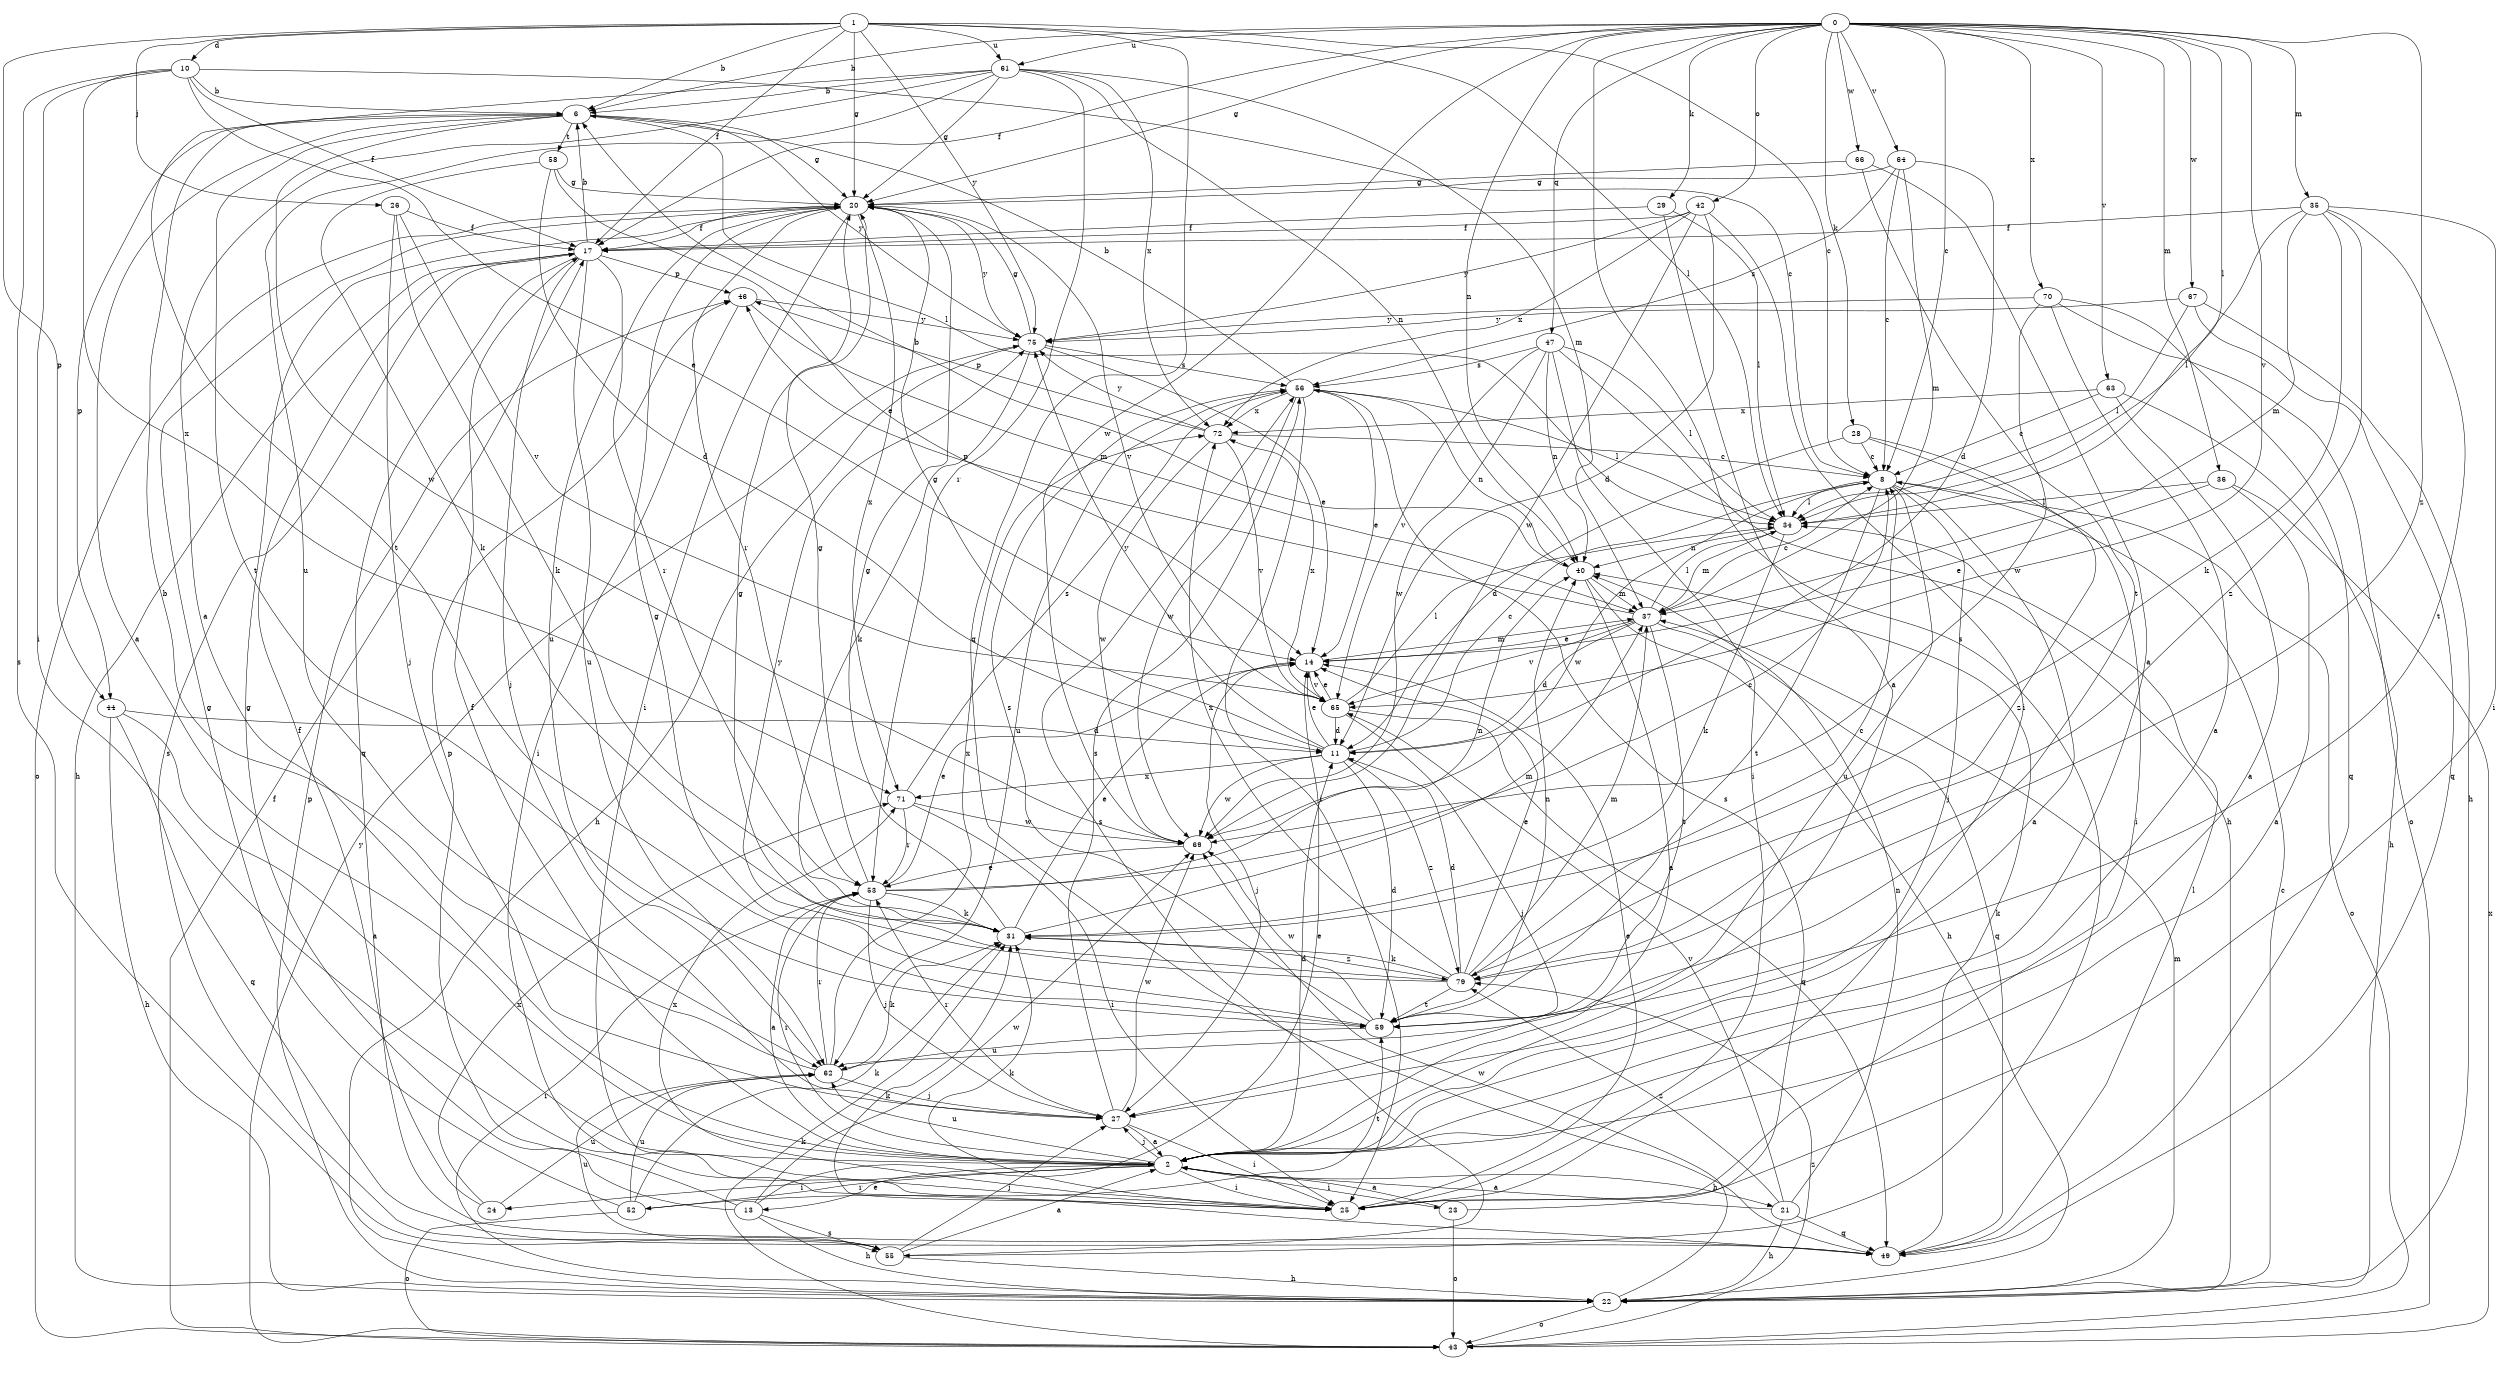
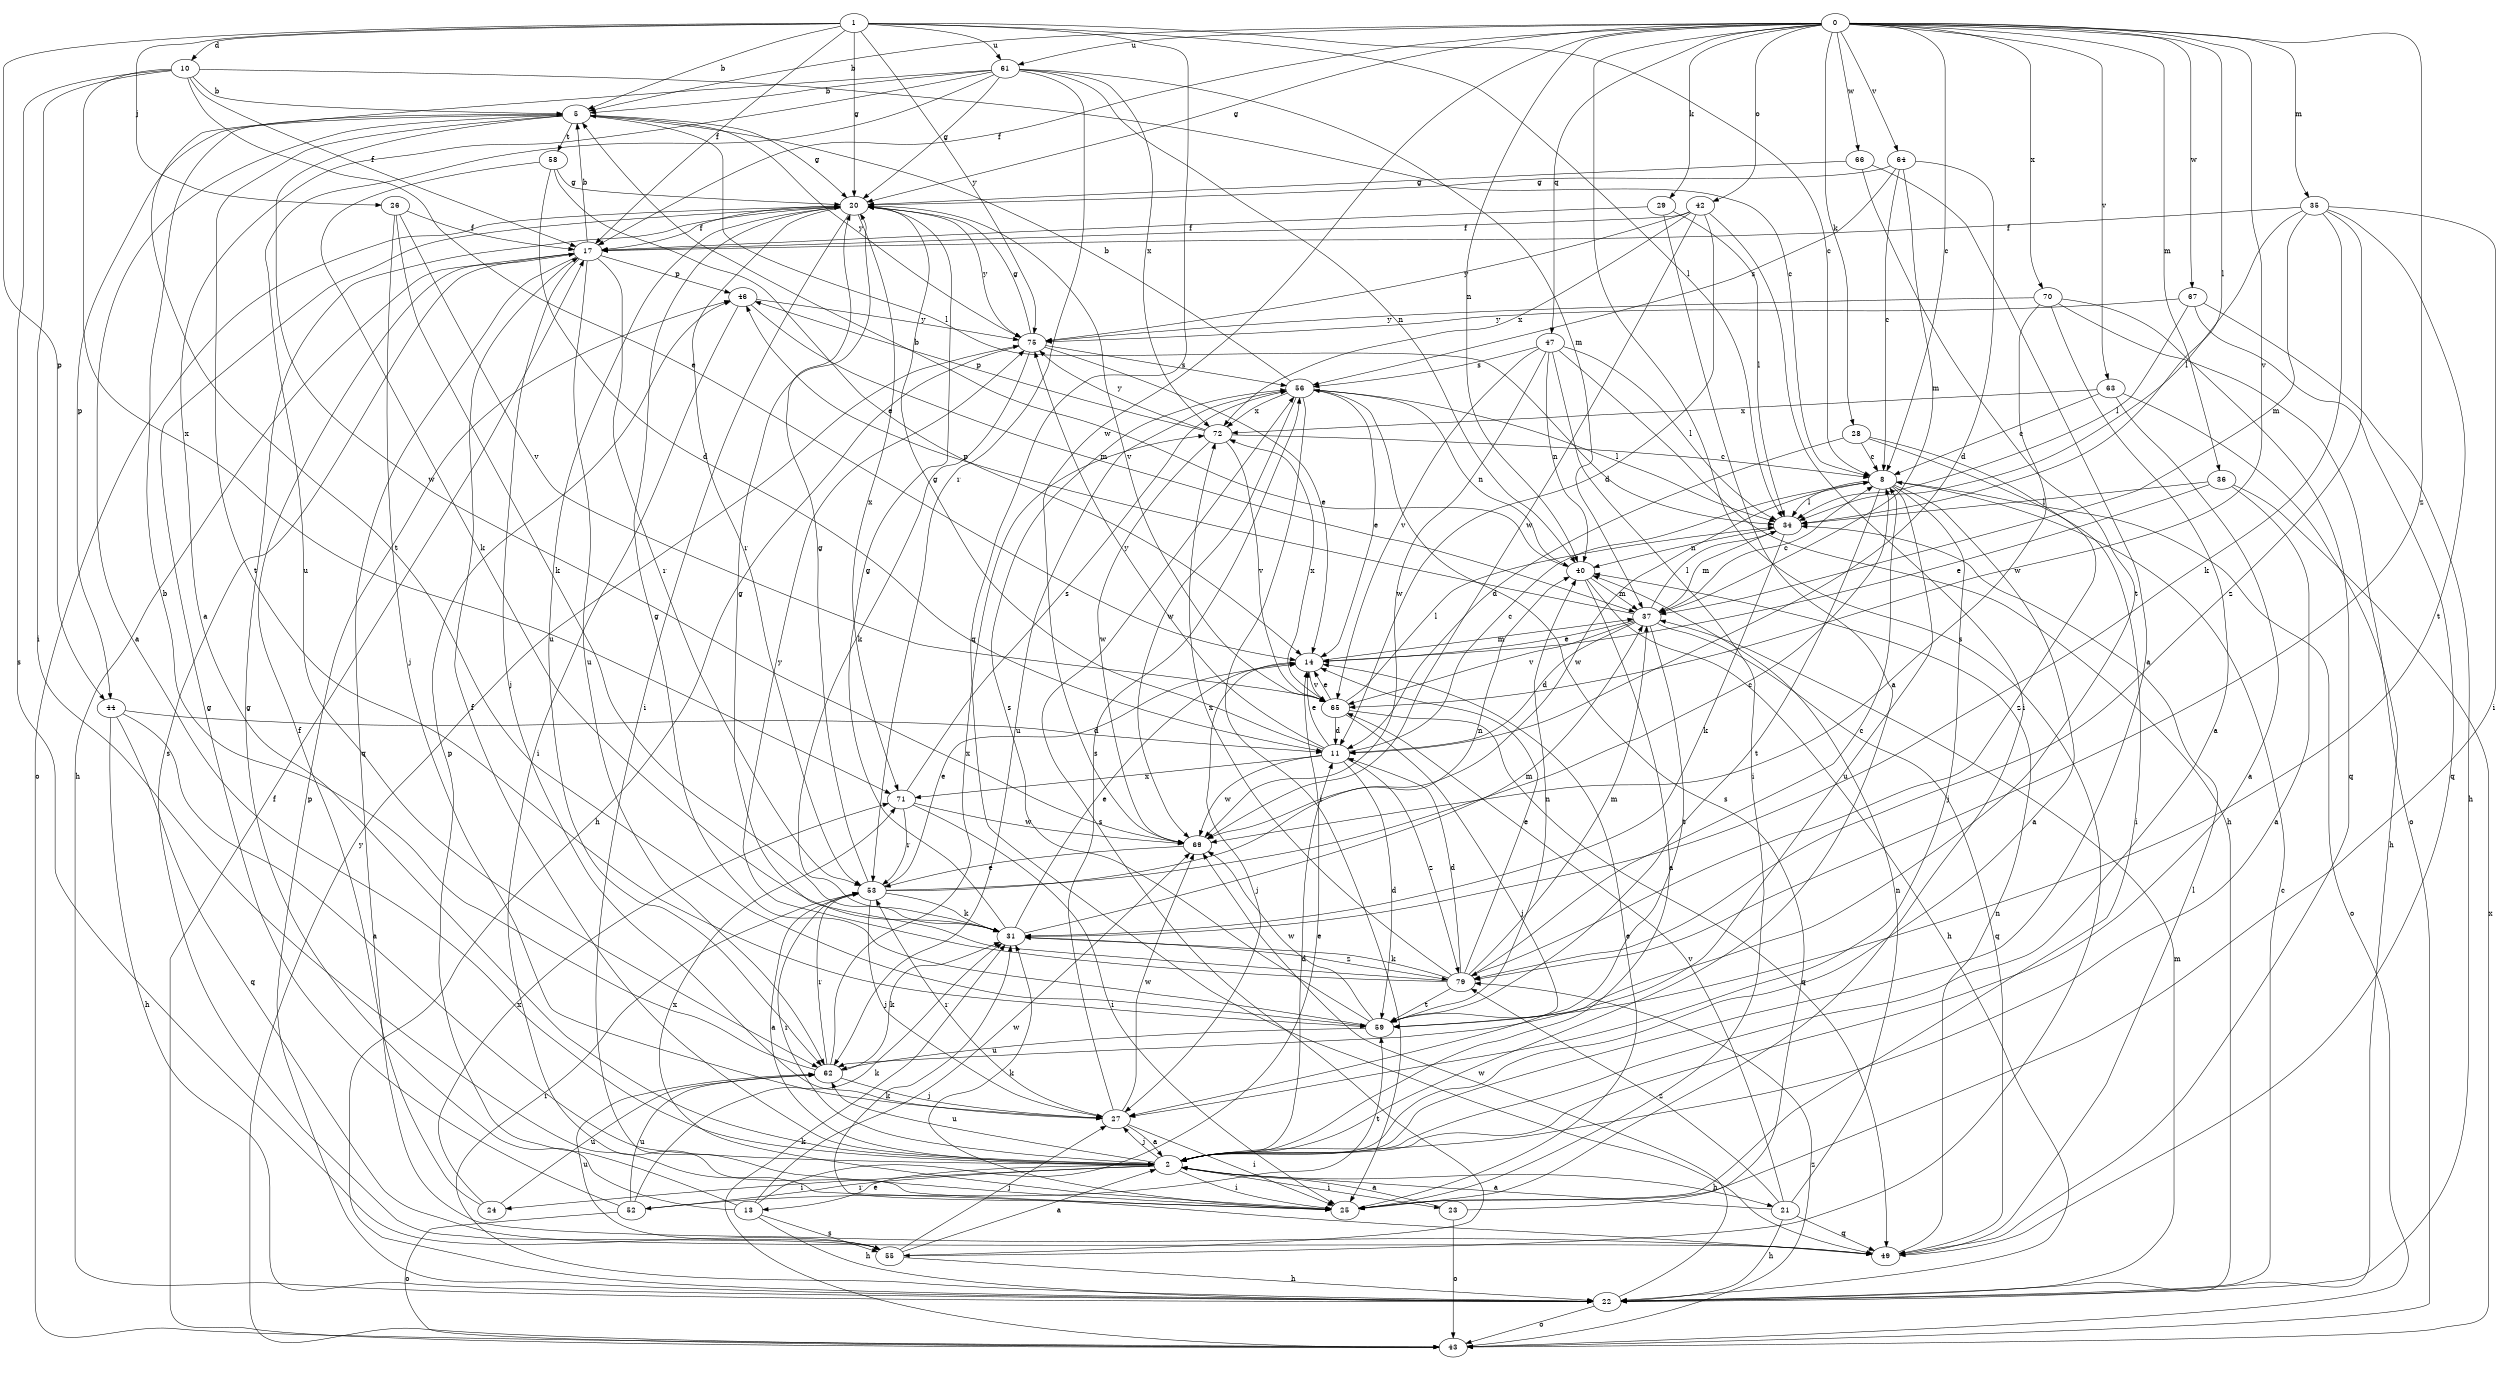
node "6": label "6" -> "5"
edge "49" -> "40": label "k" -> "n"
